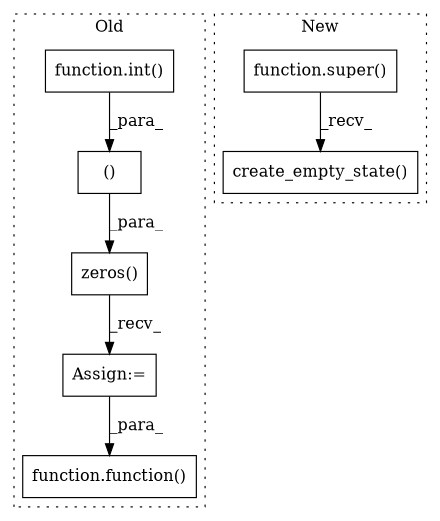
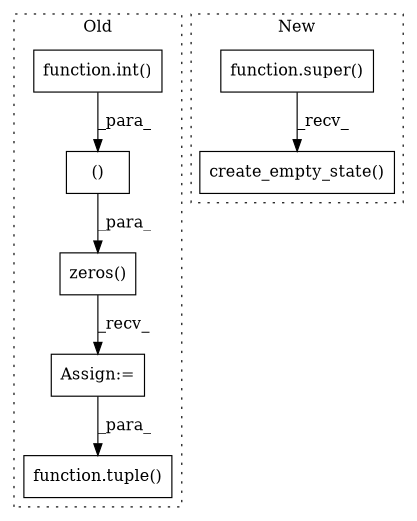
node "function.function()": label "function.function()" -> "function.tuple()"
